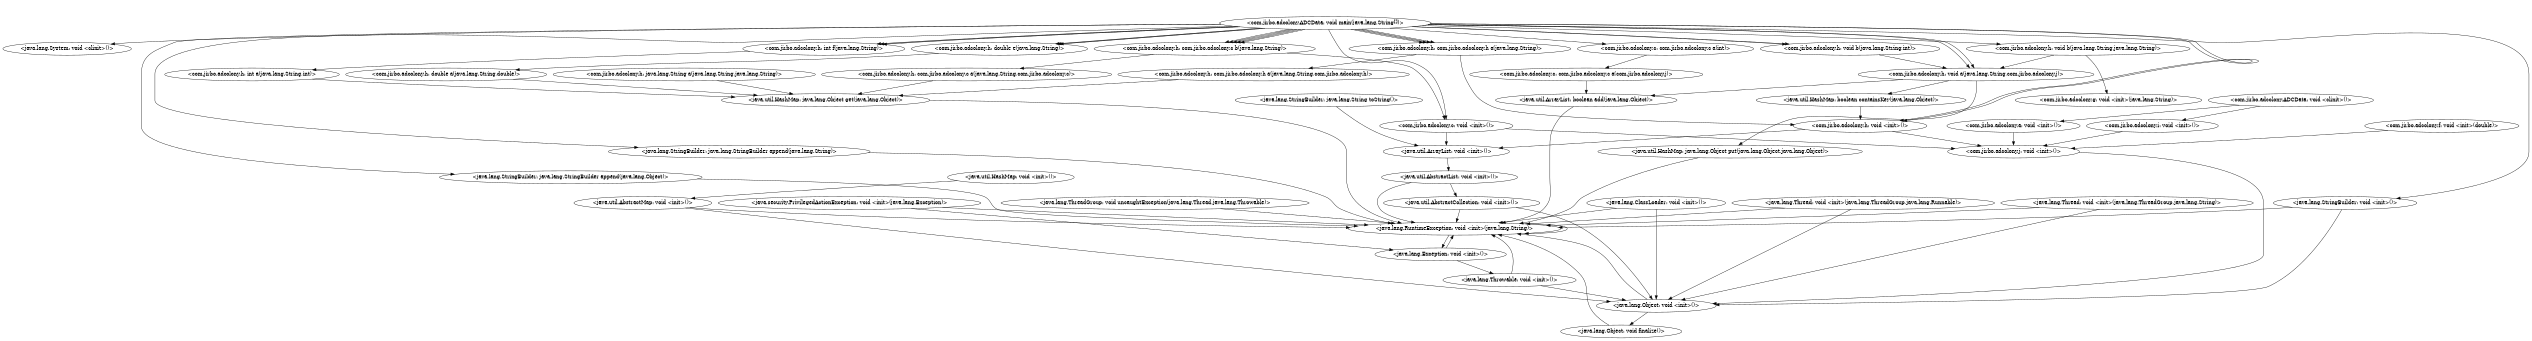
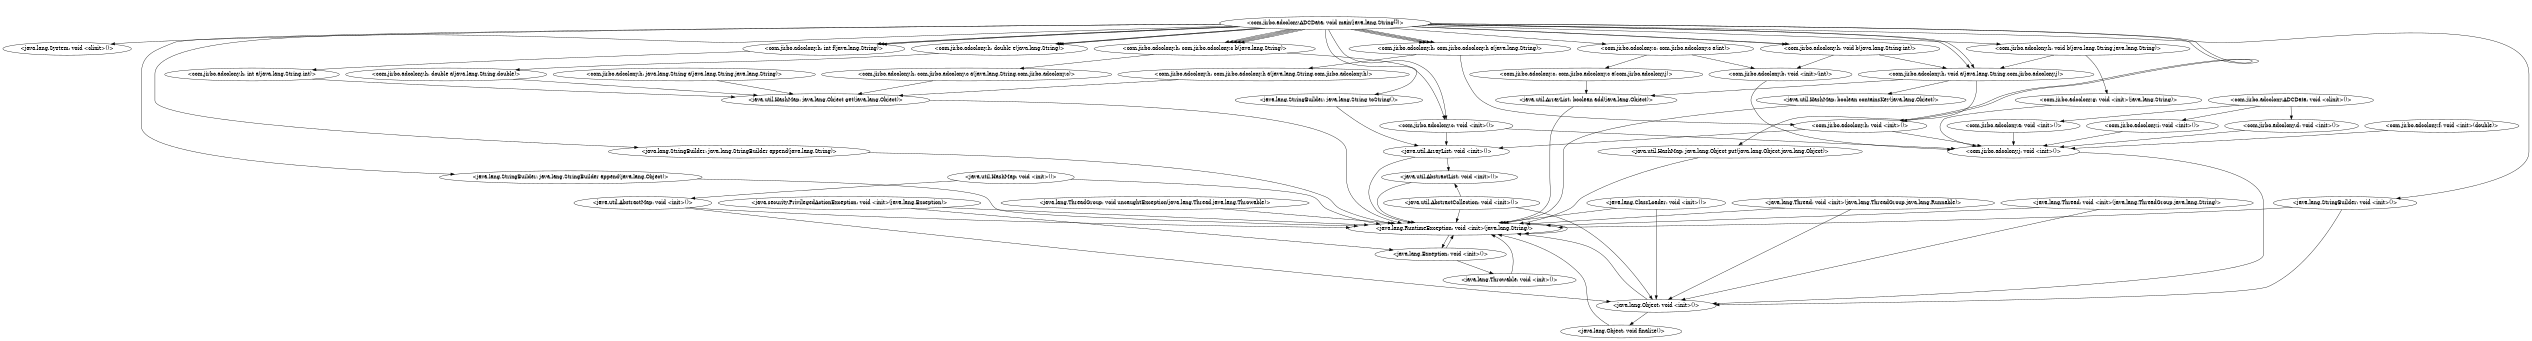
edge "<com.jirbo.adcolony.ADCData: void main(java.lang.String[])>" -> "<java.lang.StringBuilder: java.lang.String toString()>": added
node "<com.jirbo.adcolony.b: void <init>(int)>": added
edge "<java.util.HashMap: boolean containsKey(java.lang.Object)>" -> "<com.jirbo.adcolony.h: void <init>()>": now "<java.util.HashMap: boolean containsKey(java.lang.Object)>" -> "<java.lang.RuntimeException: void <init>(java.lang.String)>"
edge "<com.jirbo.adcolony.g: void <init>(java.lang.String)>" -> "<com.jirbo.adcolony.j: void <init>()>": added
node "<com.jirbo.adcolony.d: void <init>()>": added
edge "<java.util.HashMap: void <init>()>" -> "<java.lang.RuntimeException: void <init>(java.lang.String)>": added
edge "<java.util.ArrayList: void <init>()>" -> "<java.lang.RuntimeException: void <init>(java.lang.String)>": added
edge "<java.util.AbstractList: void <init>()>" -> "<java.util.AbstractCollection: void <init>()>": reversed
edge "<java.lang.Throwable: void <init>()>" -> "<java.lang.Object: void <init>()>": removed
